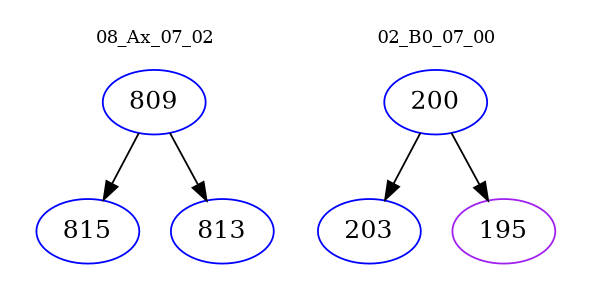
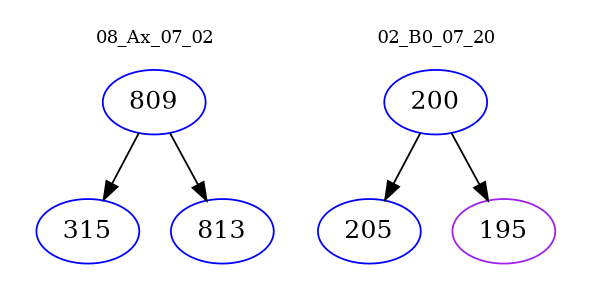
cluster "02_B0_07_00": label "02_B0_07_00" -> "02_B0_07_20"
node "815": label "815" -> "315"
node "203": label "203" -> "205"
